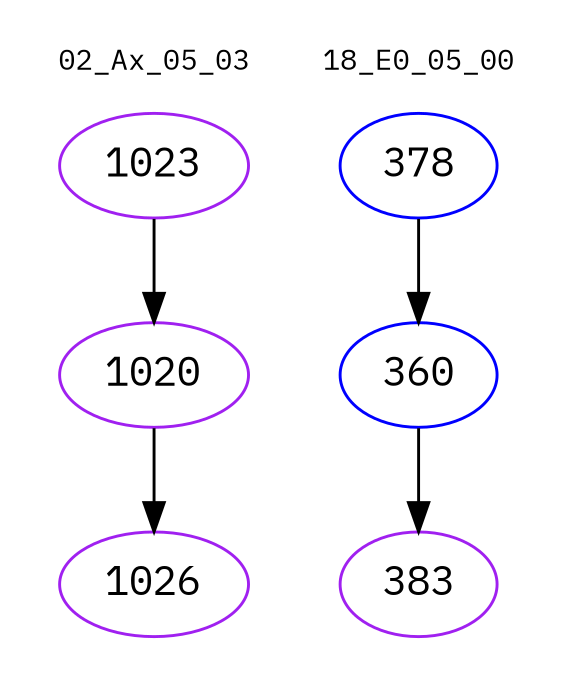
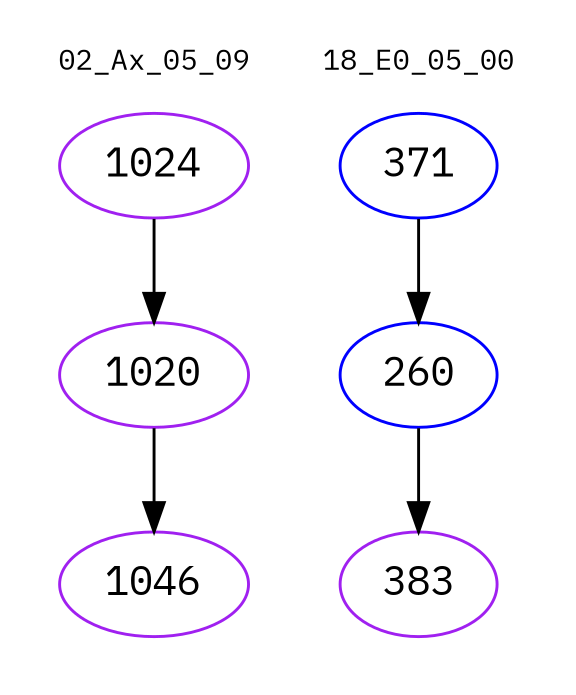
cluster "02_Ax_05_03": label "02_Ax_05_03" -> "02_Ax_05_09"
node "1023": label "1023" -> "1024"
node "378": label "378" -> "371"
node "360": label "360" -> "260"
node "1026": label "1026" -> "1046"
